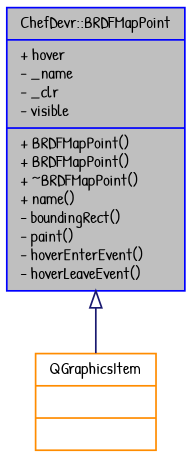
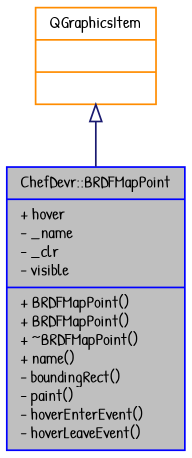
edge "QGraphicsItem" -> "ChefDevr::BRDFMapPoint": reversed
